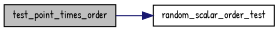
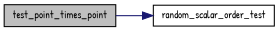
node "test_point_times_order": label "test_point_times_order" -> "test_point_times_point"
